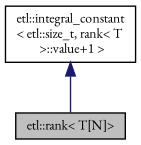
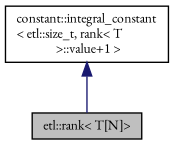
node "etl::integral_constant < etl::size_t, rank< T >::value+1 >": label "etl::integral_constant < etl::size_t, rank< T >::value+1 >" -> "constant::integral_constant < etl::size_t, rank< T >::value+1 >"
